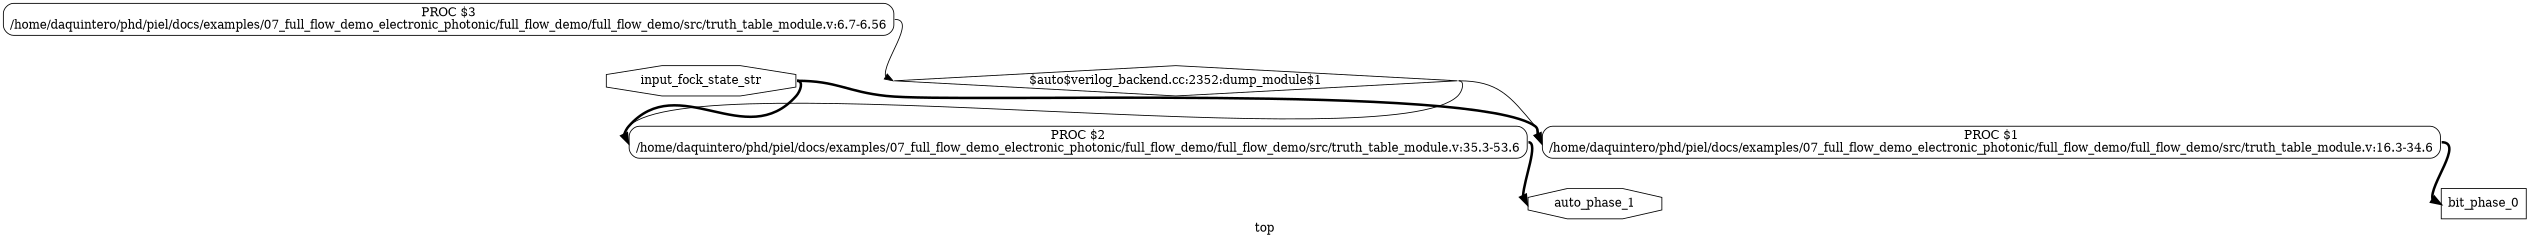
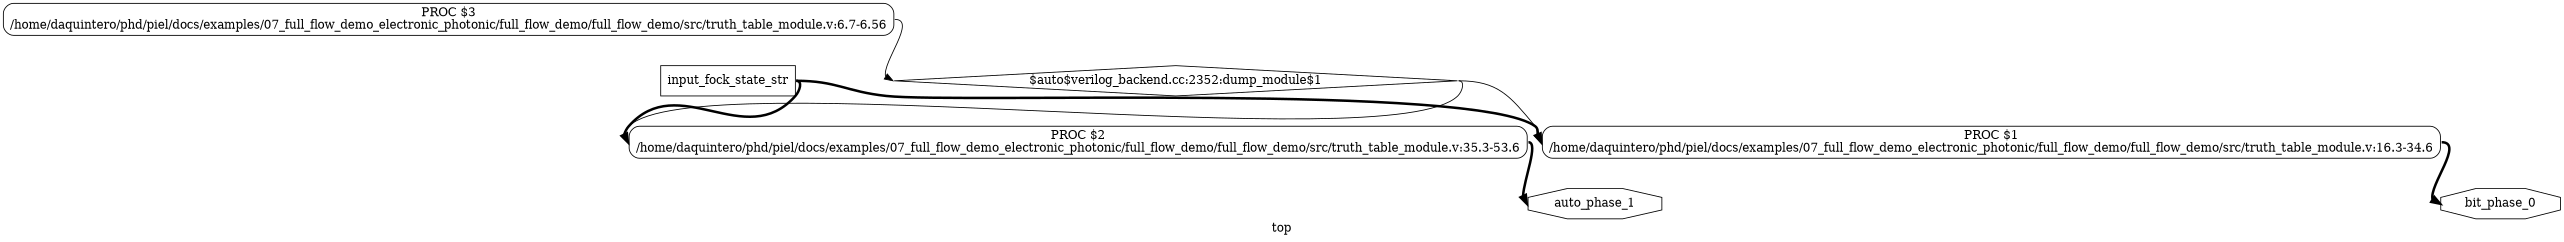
node "input_fock_state_str": shape octagon -> box
node "bit_phase_0": shape box -> octagon
